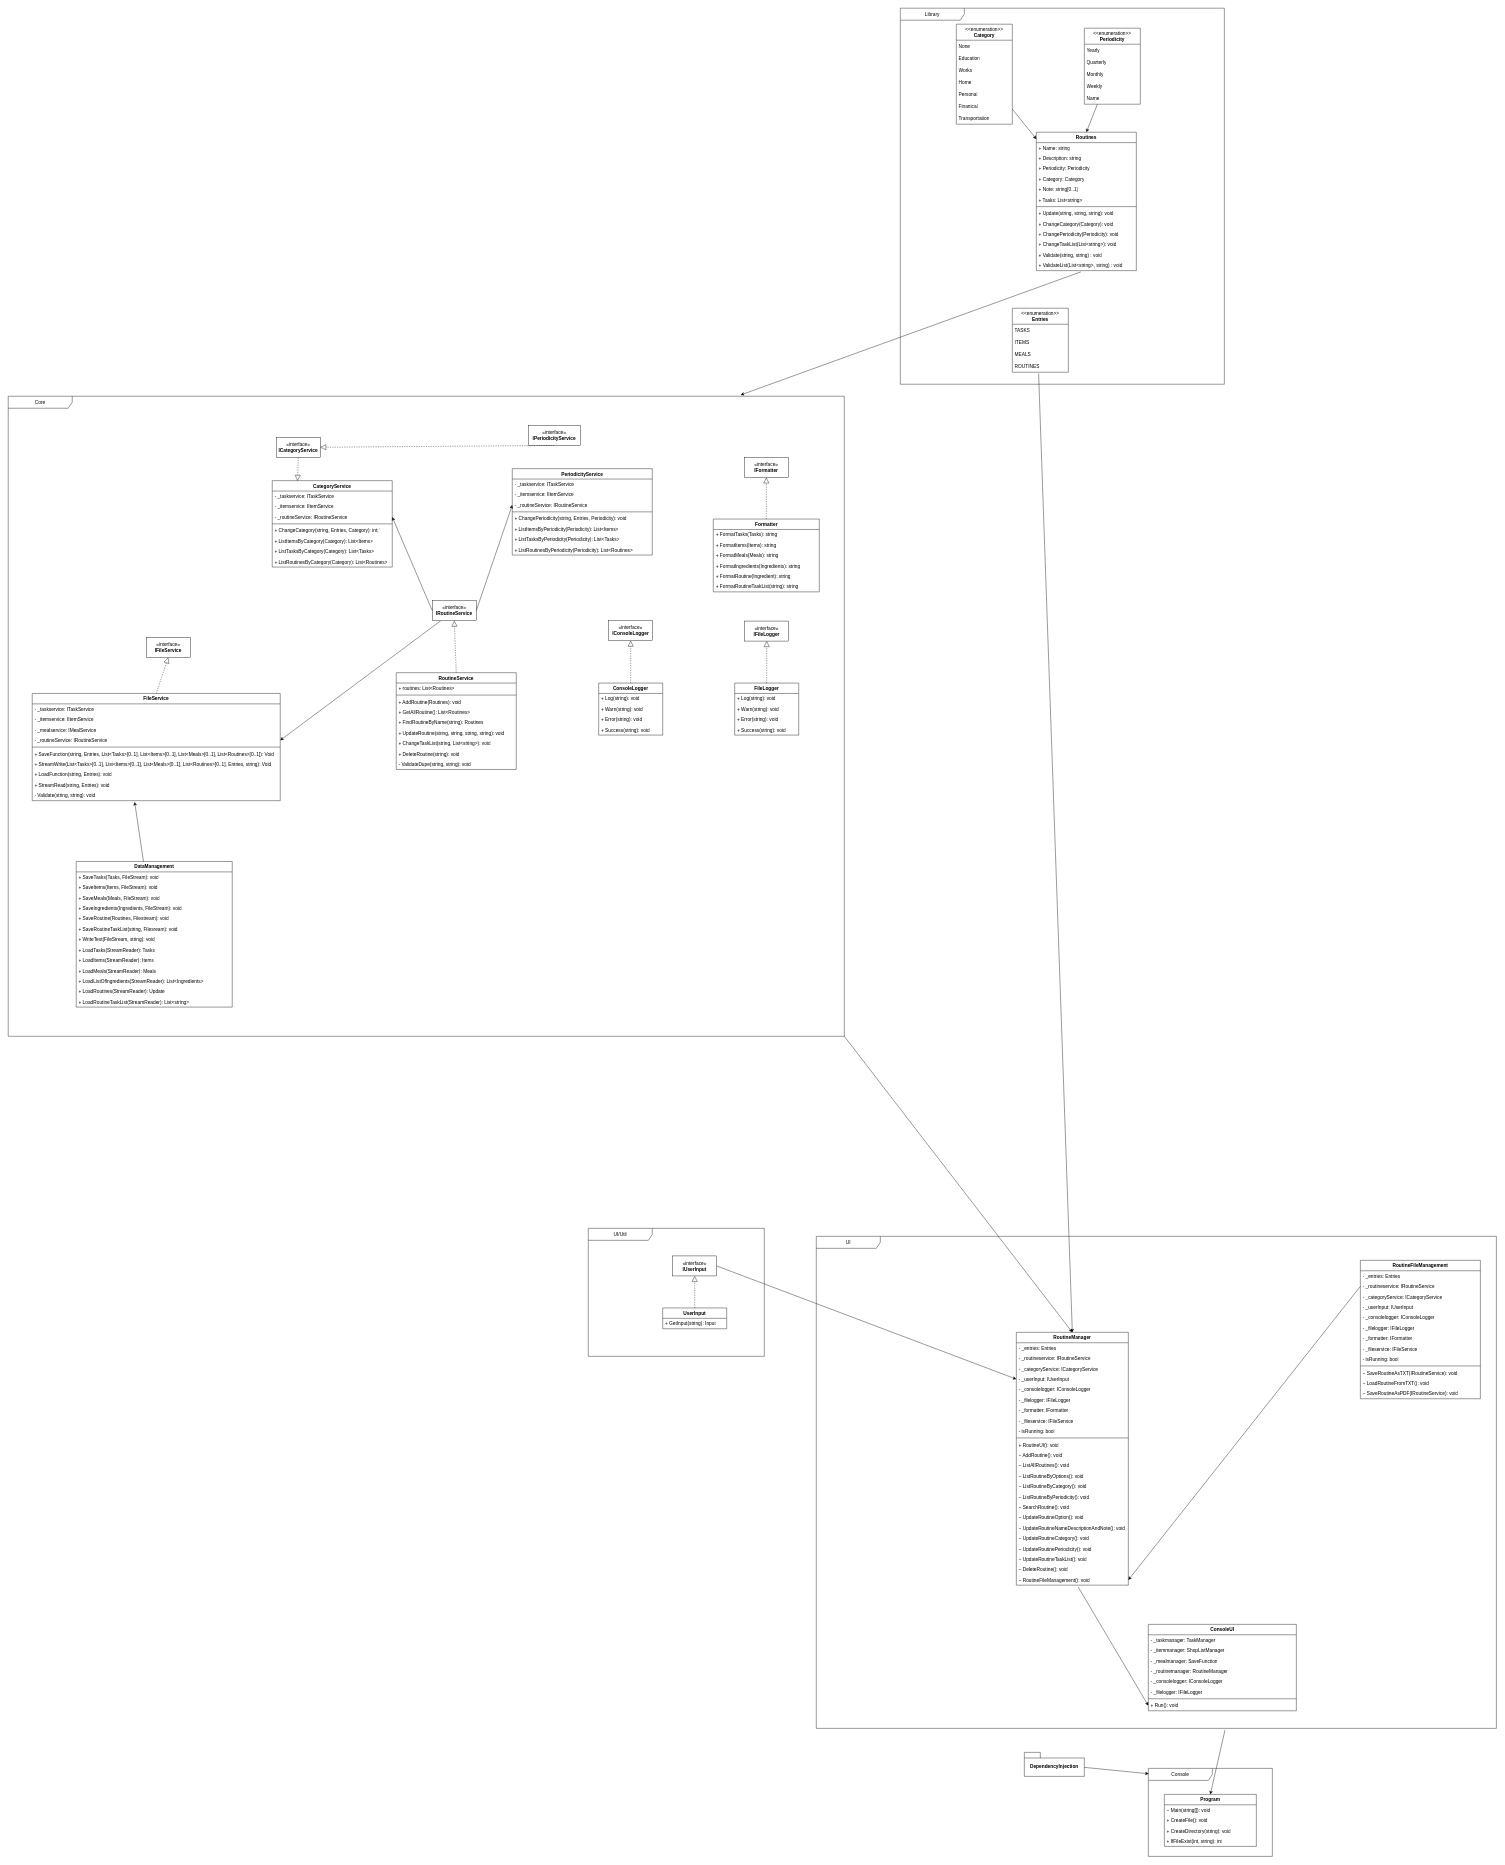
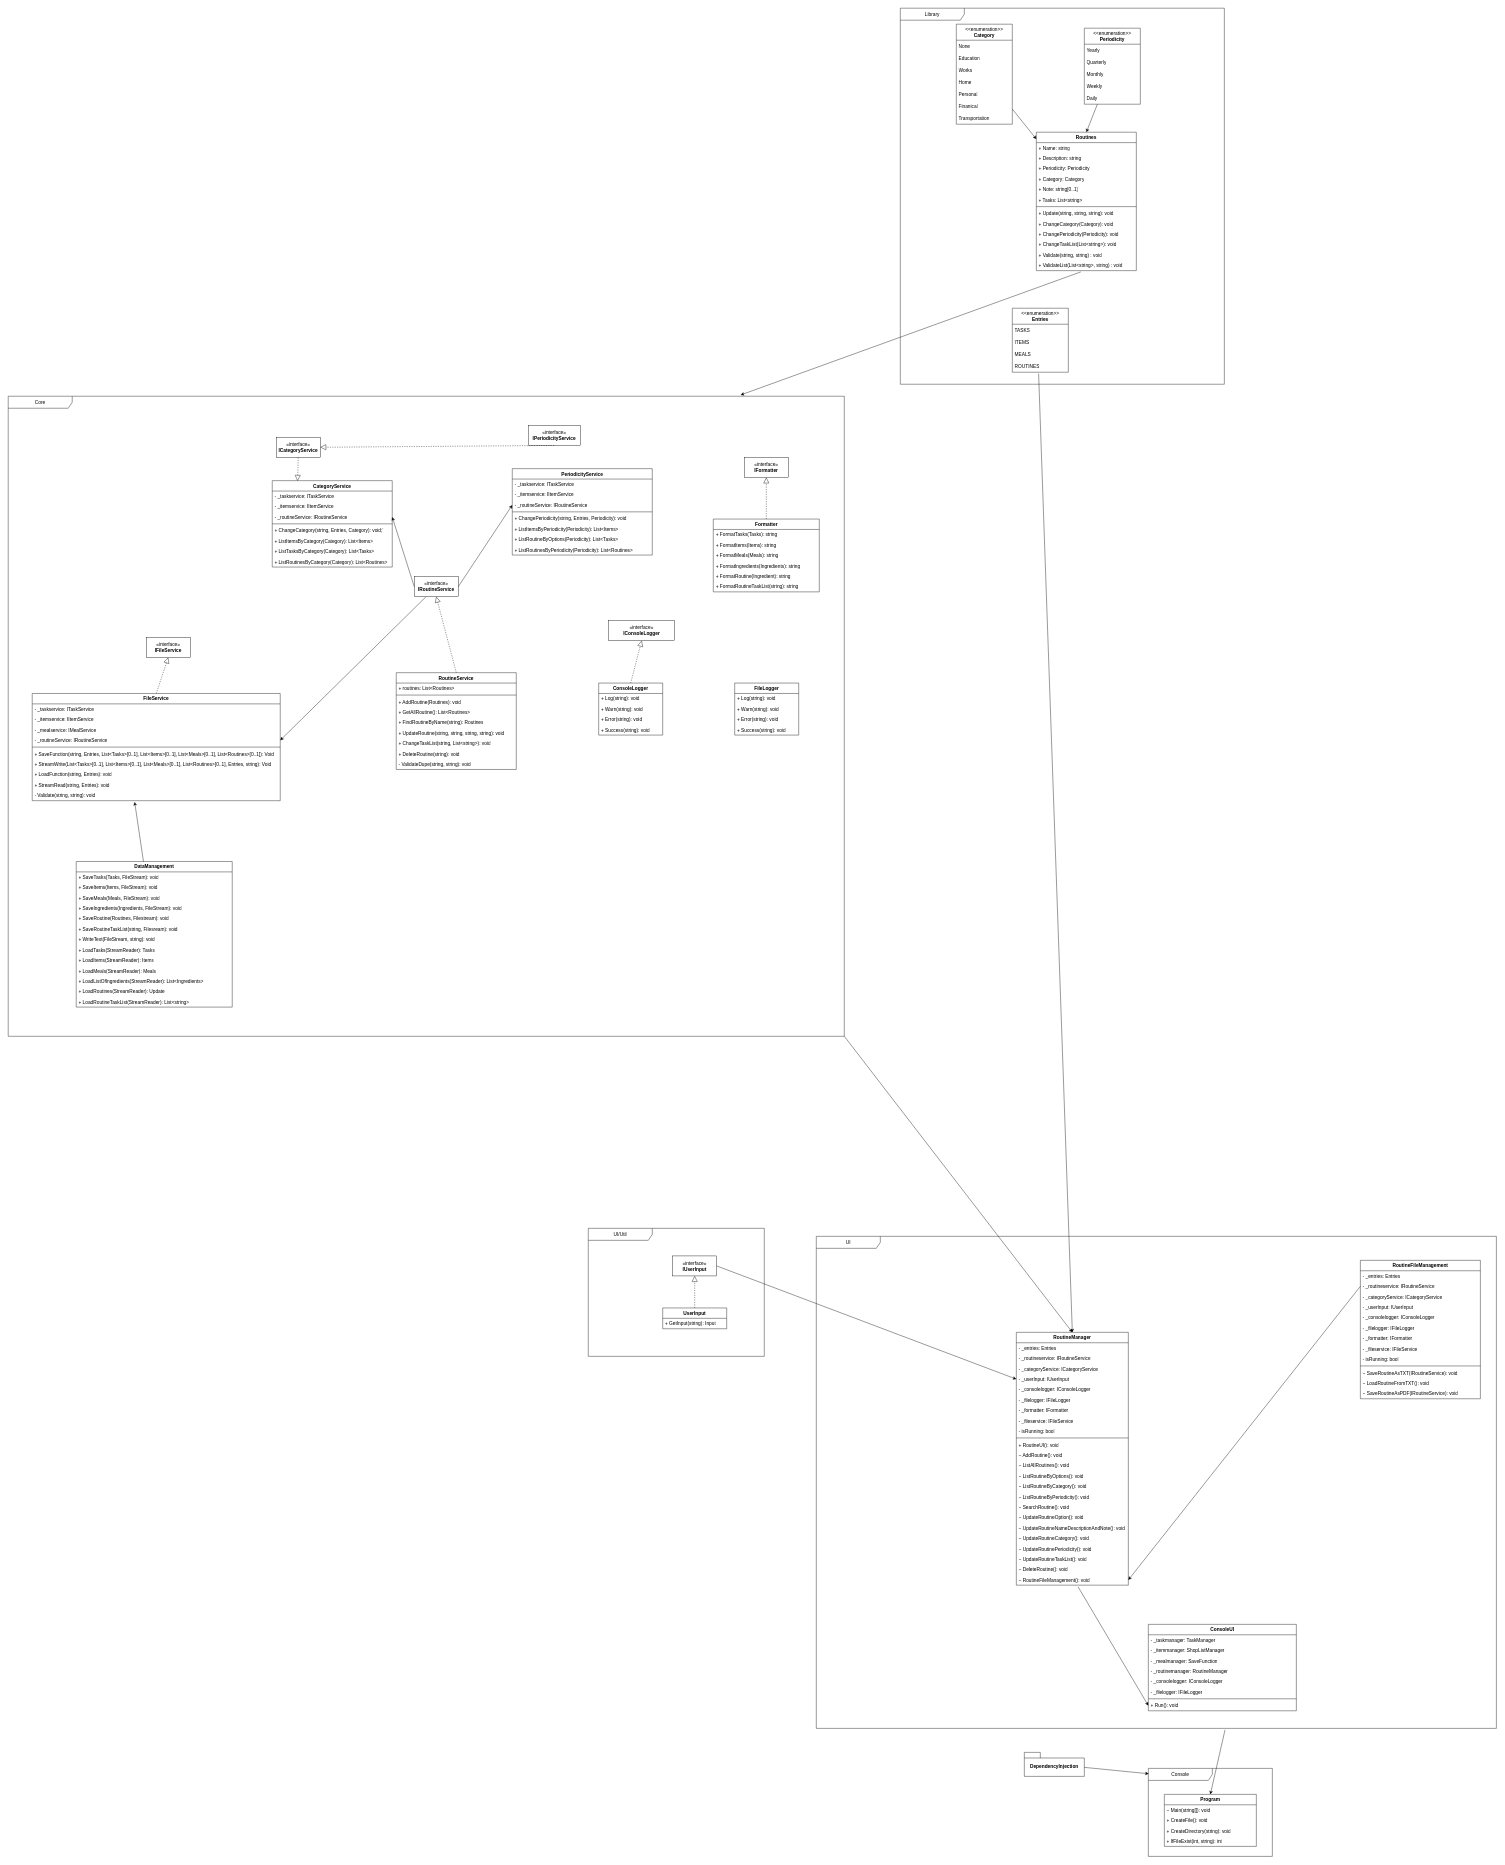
node "Name": label "Name" -> "Daily"
node "+ ChangeCategory(string, Entries, Category): int;'": label "+ ChangeCategory(string, Entries, Category): int;'" -> "+ ChangeCategory(string, Entries, Category): void;'"
node "+ ListTasksByPeriodicity(Periodicity): List<Tasks>": label "+ ListTasksByPeriodicity(Periodicity): List<Tasks>" -> "+ ListRoutineByOptions(Periodicity): List<Tasks>"
node "«interface» IRoutineService": moved (454, 611) -> (436, 587)
node "«interface» IConsoleLogger": size 44x20 -> 66x20
node "«interface» IFileLogger": removed
edge "FileLogger" -> "«interface» IFileLogger": removed
